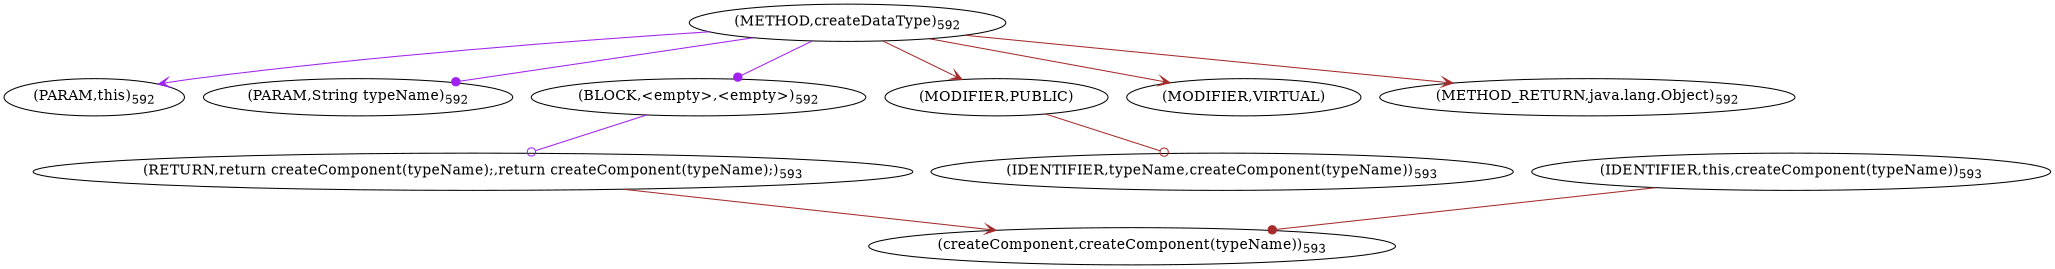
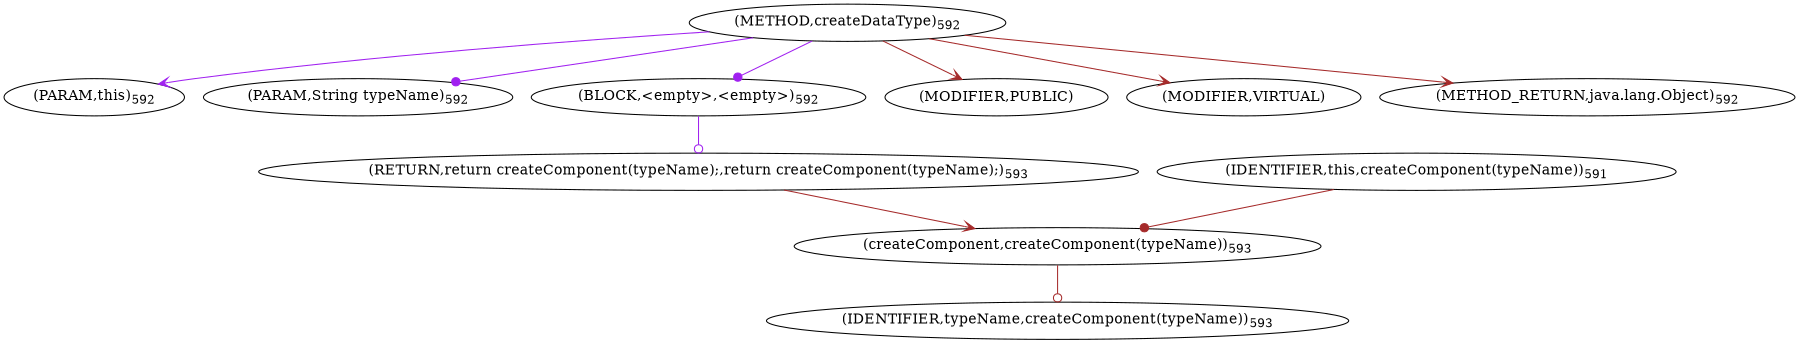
edge "(MODIFIER,PUBLIC)" -> "(IDENTIFIER,typeName,createComponent(typeName))": now "(createComponent,createComponent(typeName))" -> "(IDENTIFIER,typeName,createComponent(typeName))"
node "(IDENTIFIER,this,createComponent(typeName))": text "593" -> "591"
